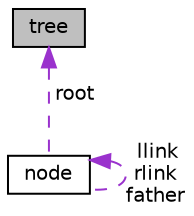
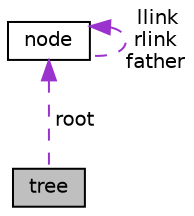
edge "node" -> "tree": reversed
